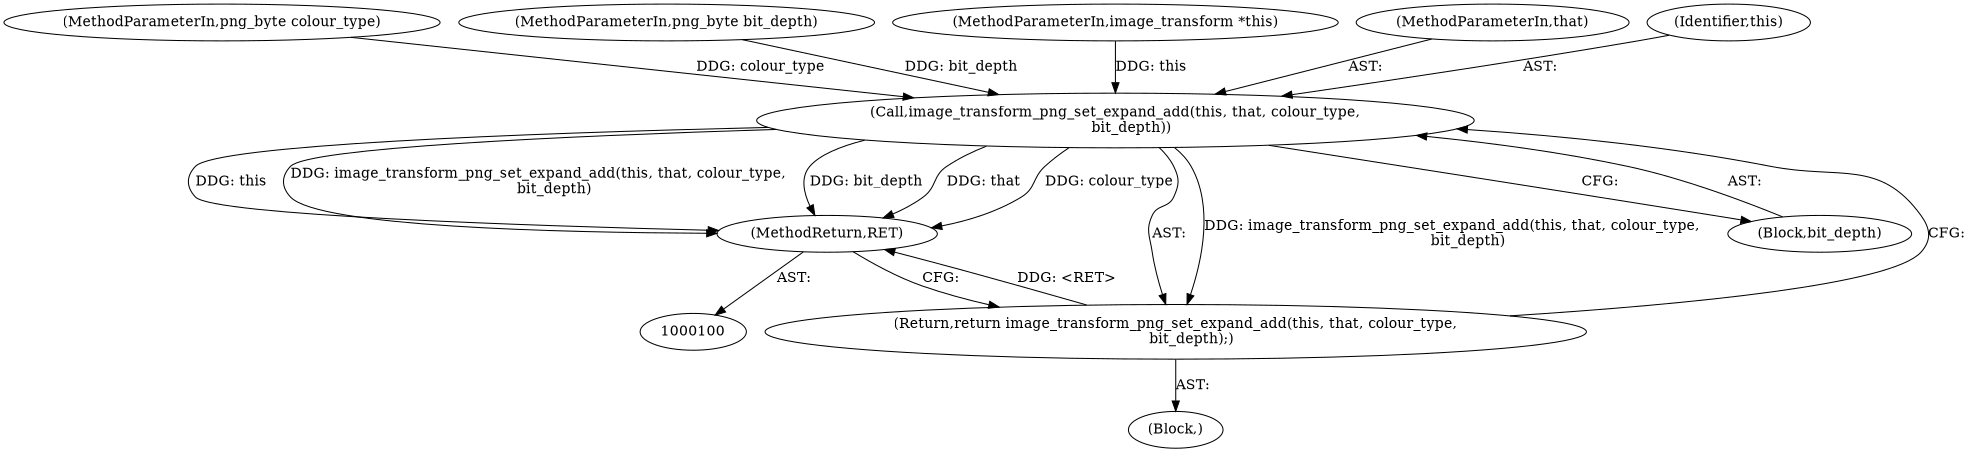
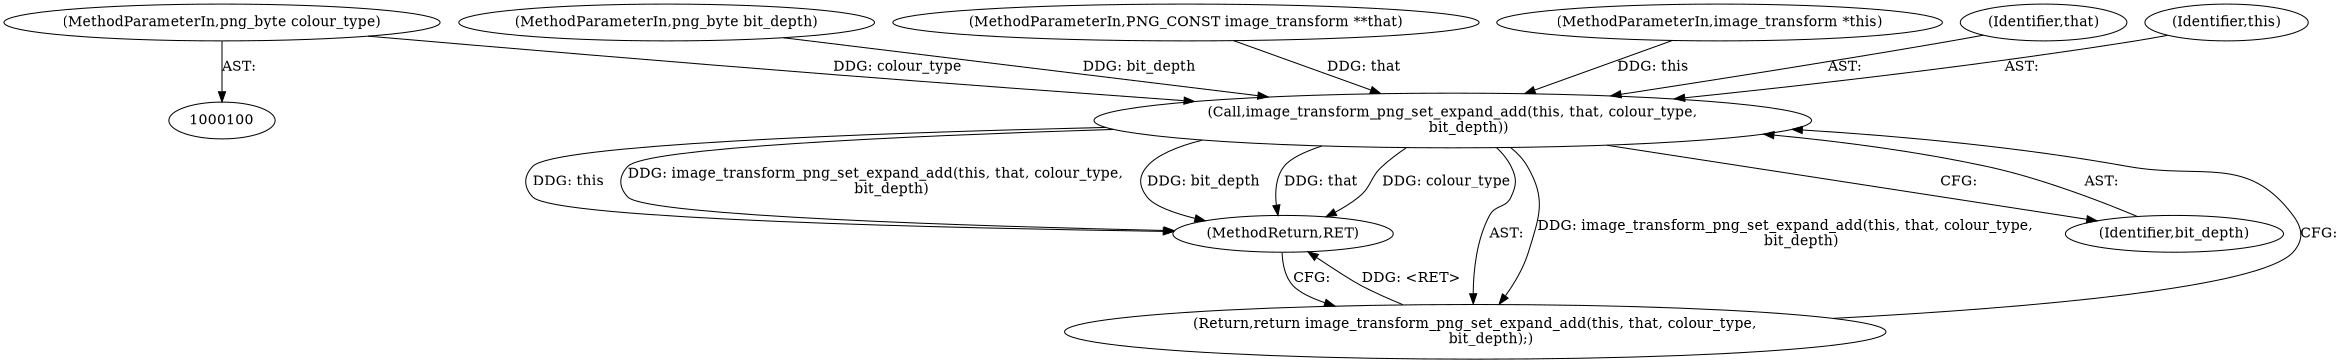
node "(MethodParameterIn,PNG_CONST image_transform **that)": added
node "(MethodParameterIn,that)": label "(MethodParameterIn,that)" -> "(Identifier,that)"
node "(Block,bit_depth)": label "(Block,bit_depth)" -> "(Identifier,bit_depth)"
edge "(MethodReturn,RET)" -> "1000100": now "(MethodParameterIn,png_byte colour_type)" -> "1000100"
node "(Block,)": removed
